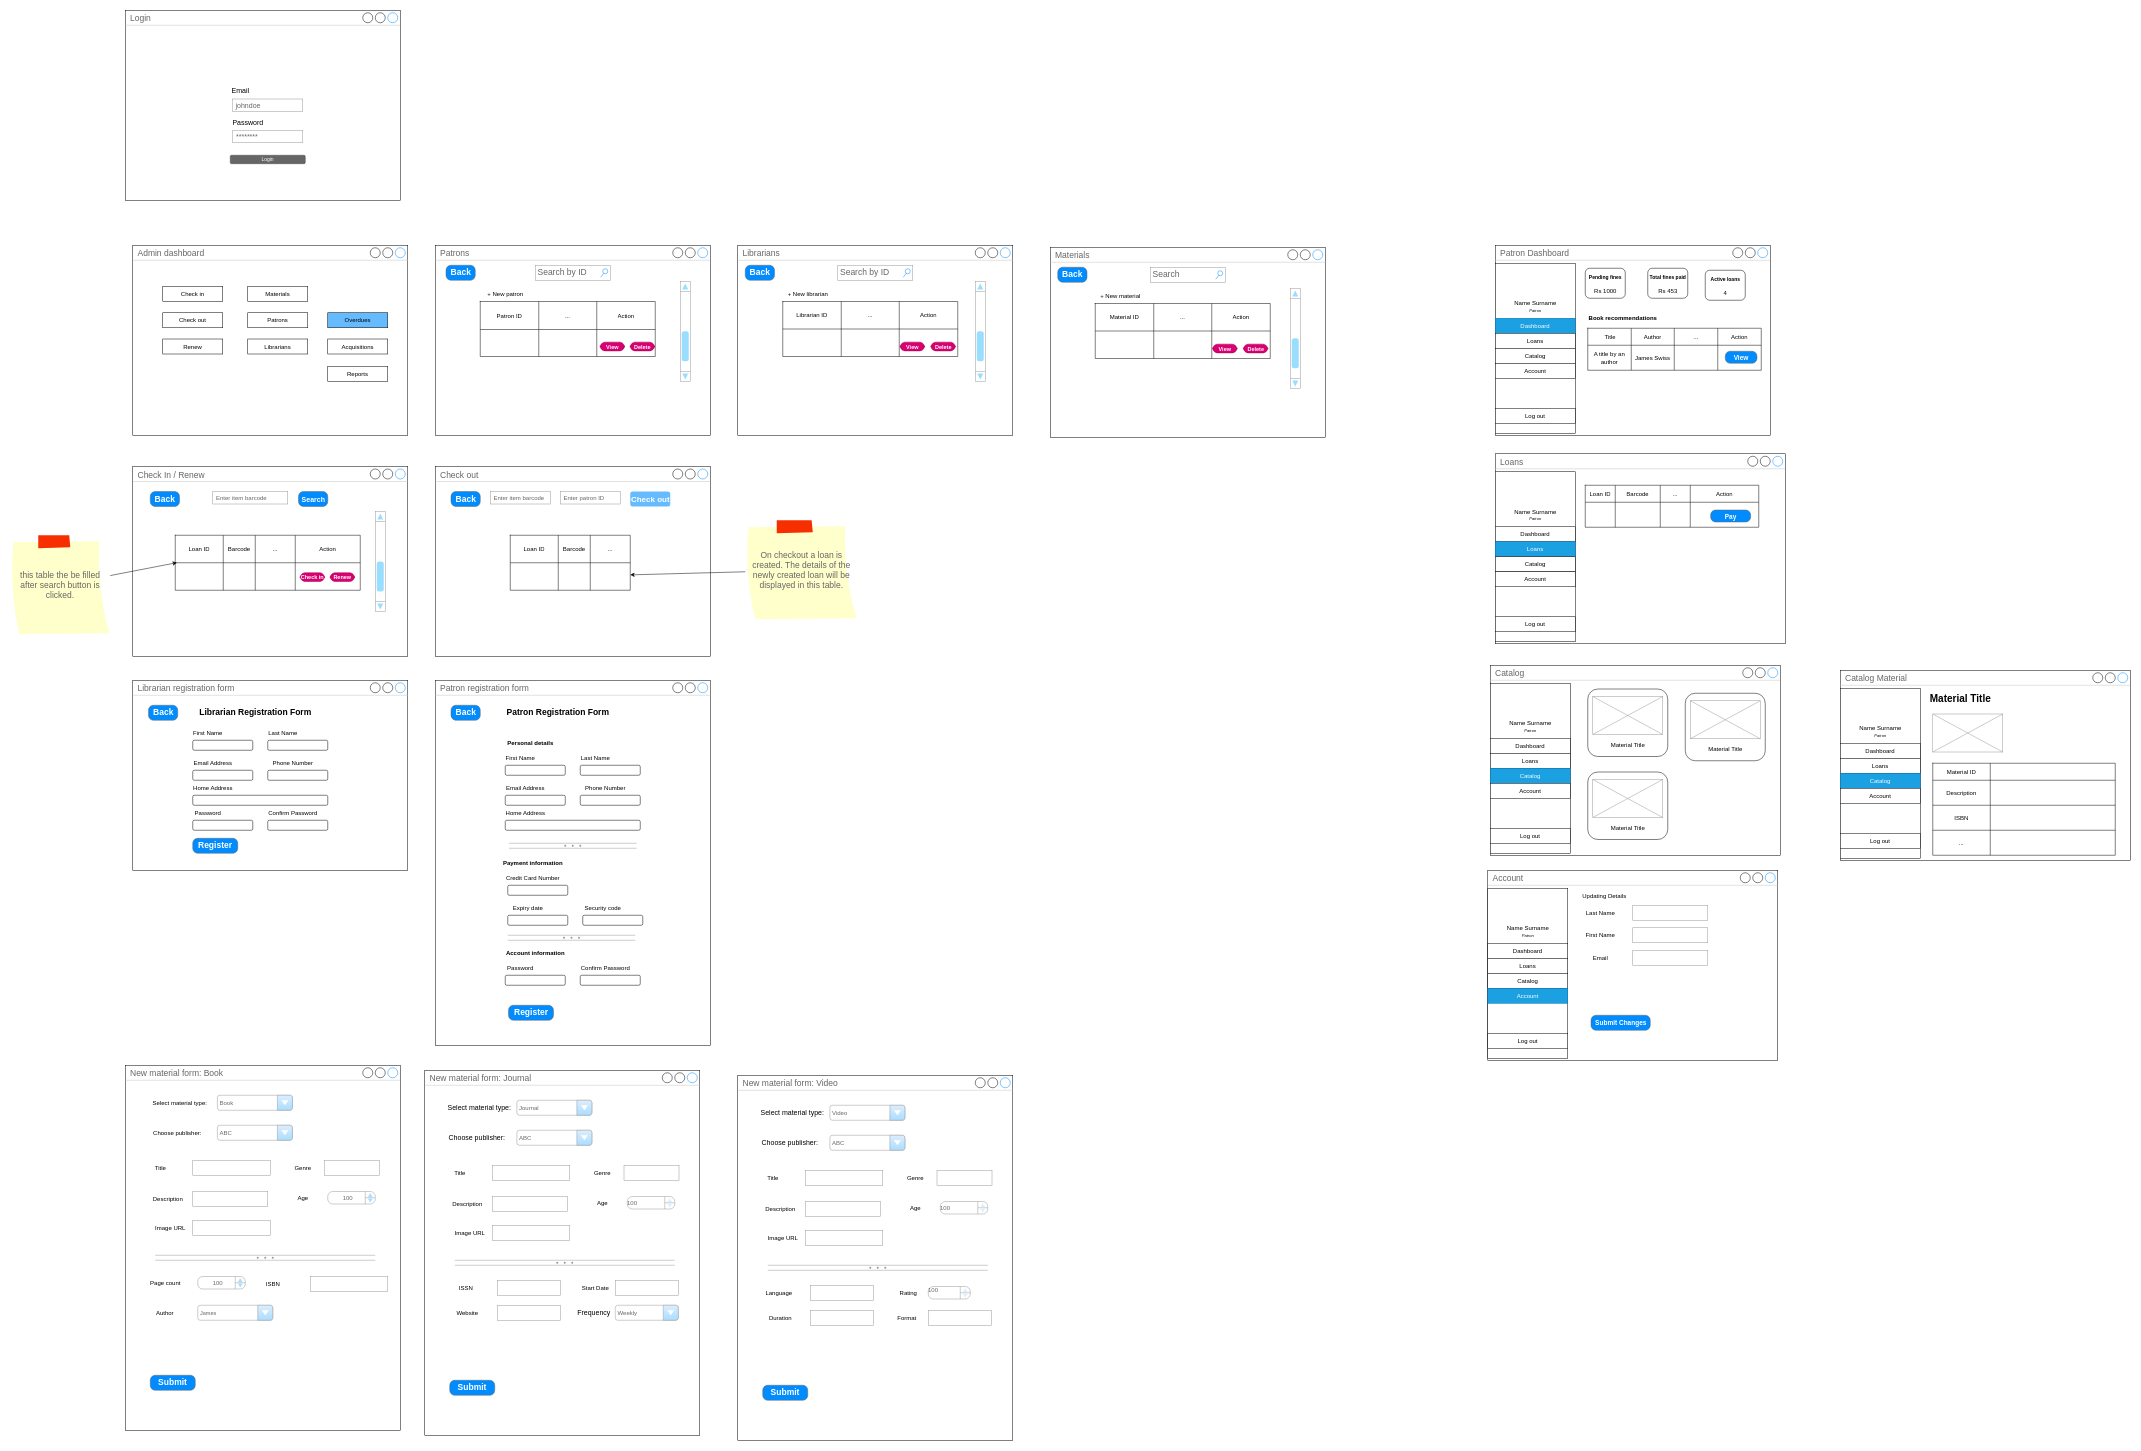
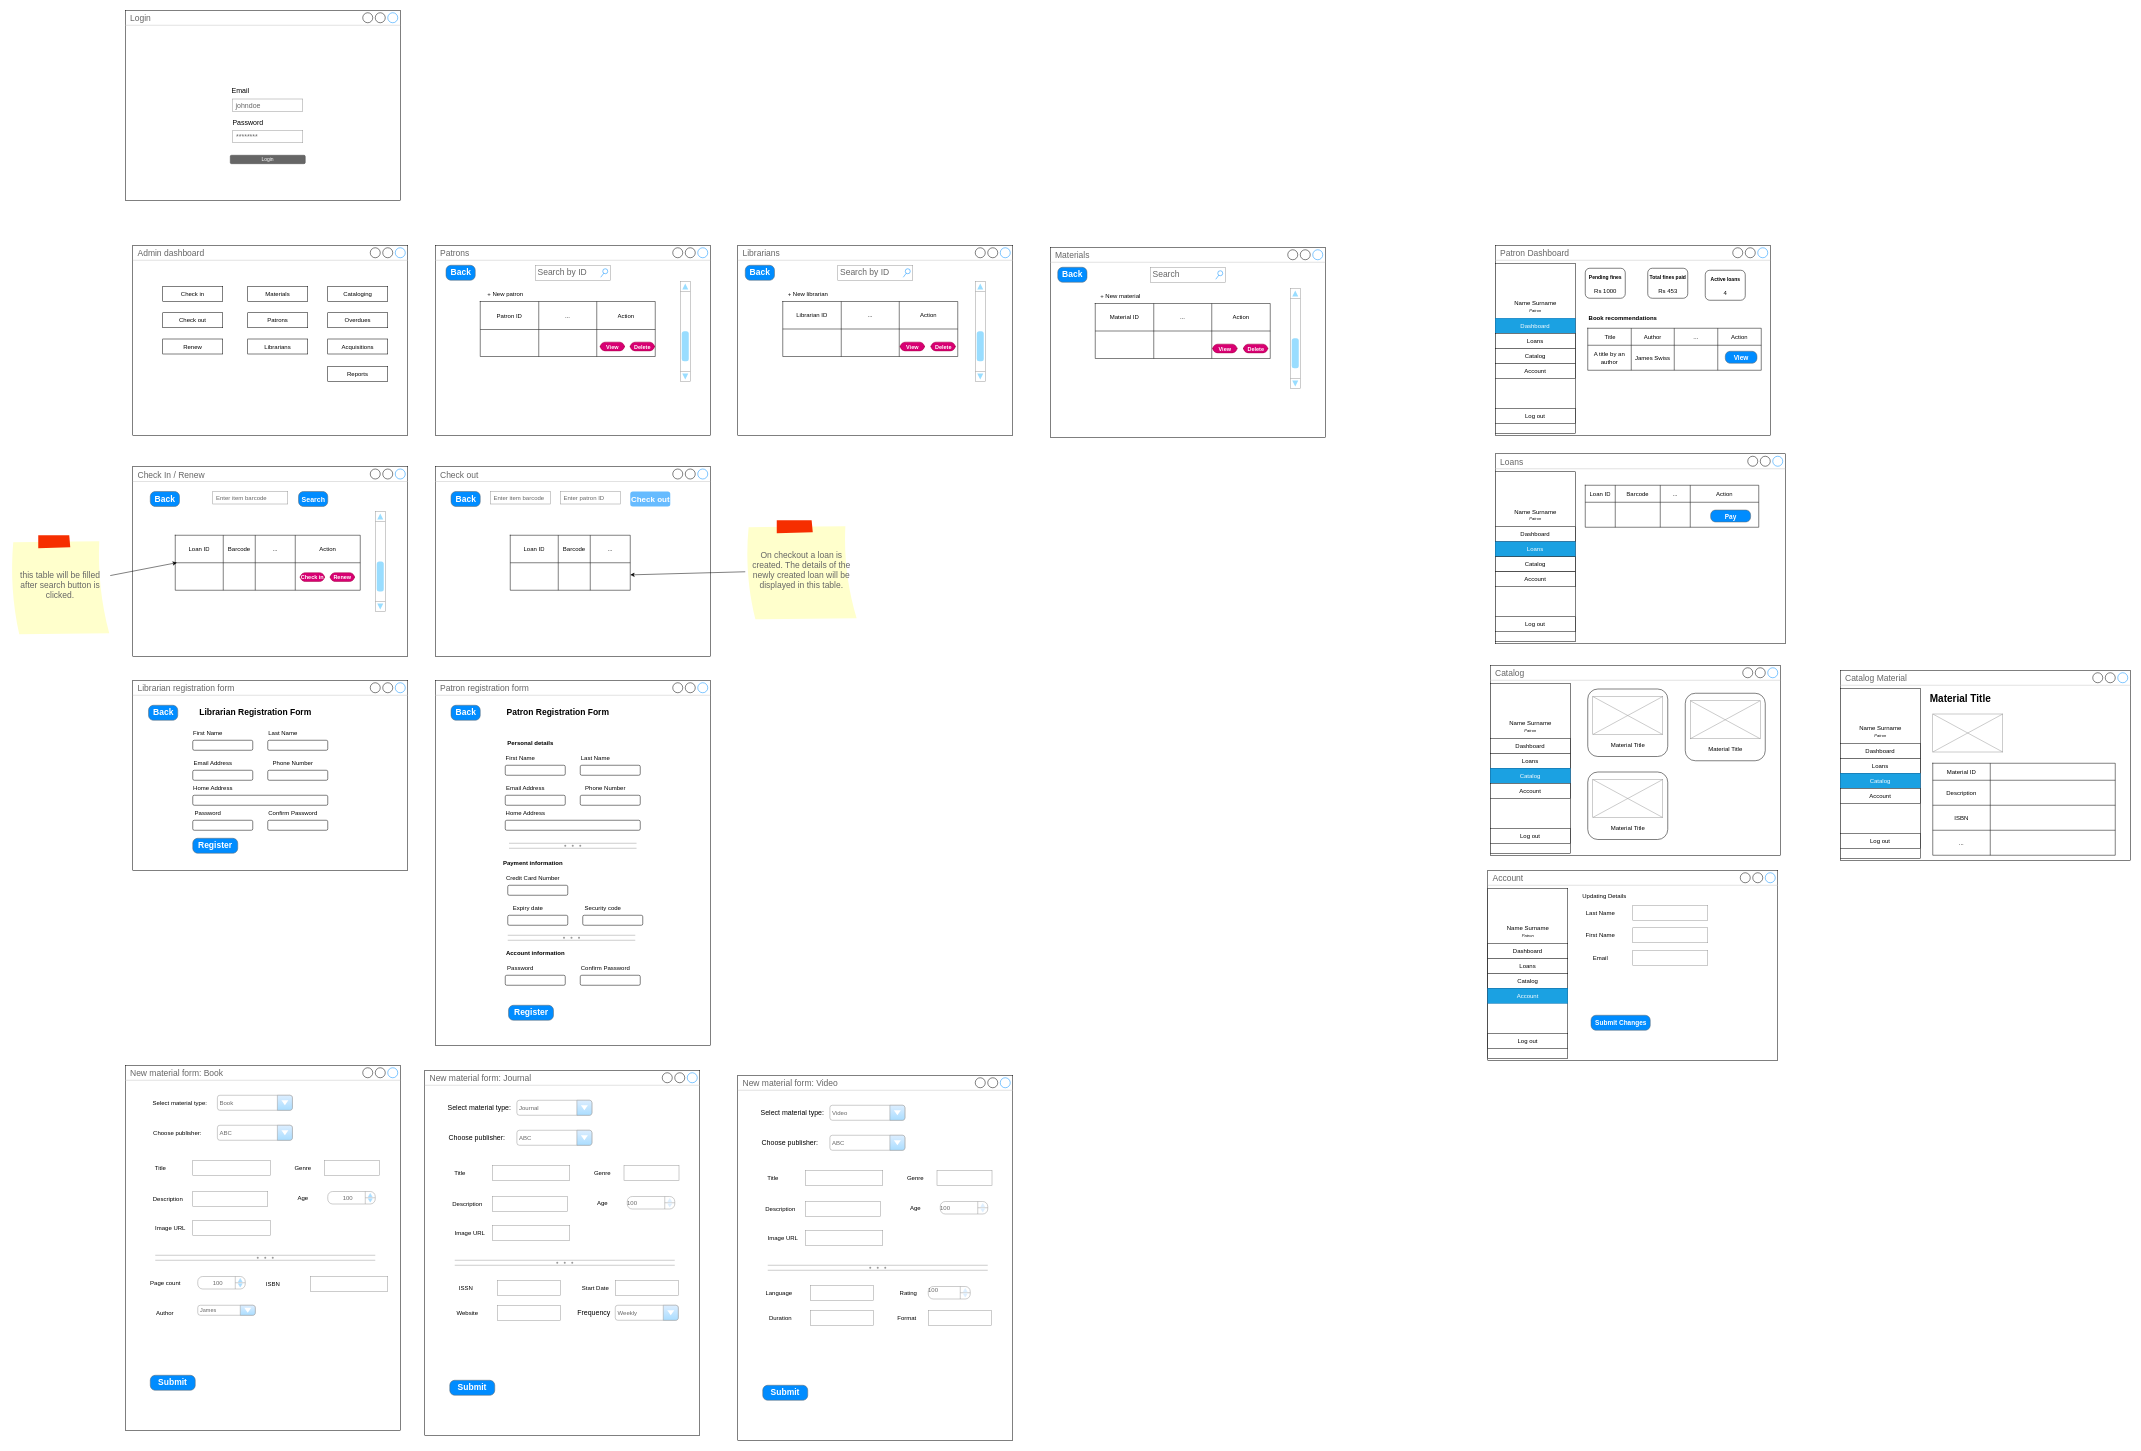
node "Cataloging": added
node "Overdues": fillcolor #66bbff -> #ffffff
node "this table the be filled after search button is clicked.": label "this table the be filled after search button is clicked." -> "this table will be filled after search button is clicked."
node "James": size 75x15 -> 58x10
